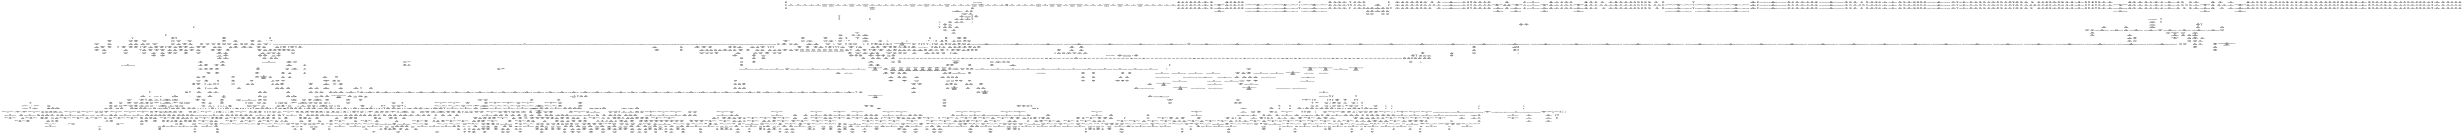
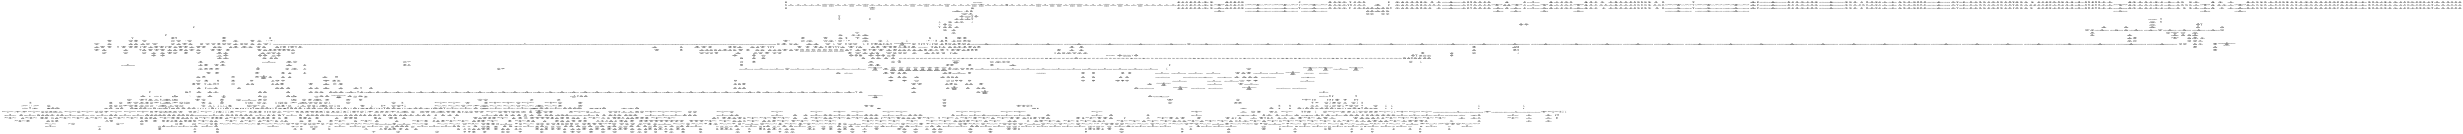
node "CE0x5c70380": removed
